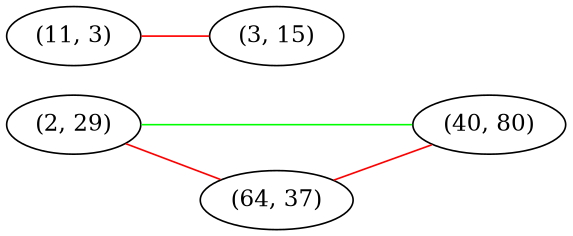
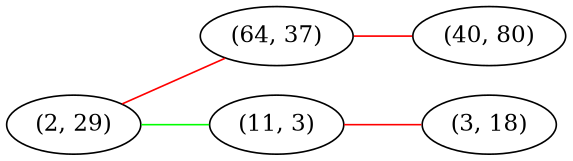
node "(3, 15)": label "(3, 15)" -> "(3, 18)"
edge "(2, 29)" -- "(40, 80)": now "(2, 29)" -- "(11, 3)"
